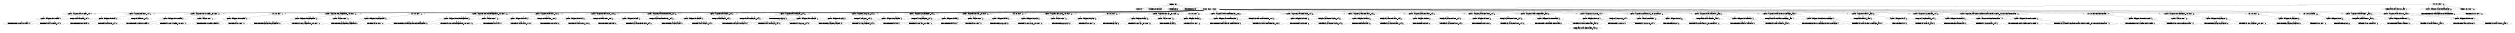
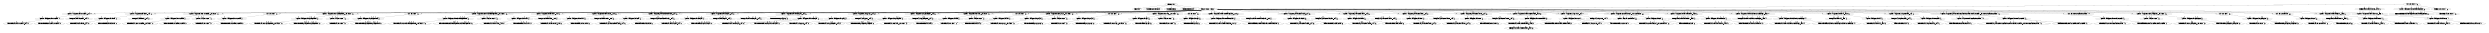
node "(FIELD_IDENTIFIER,footer,footer)": removed
